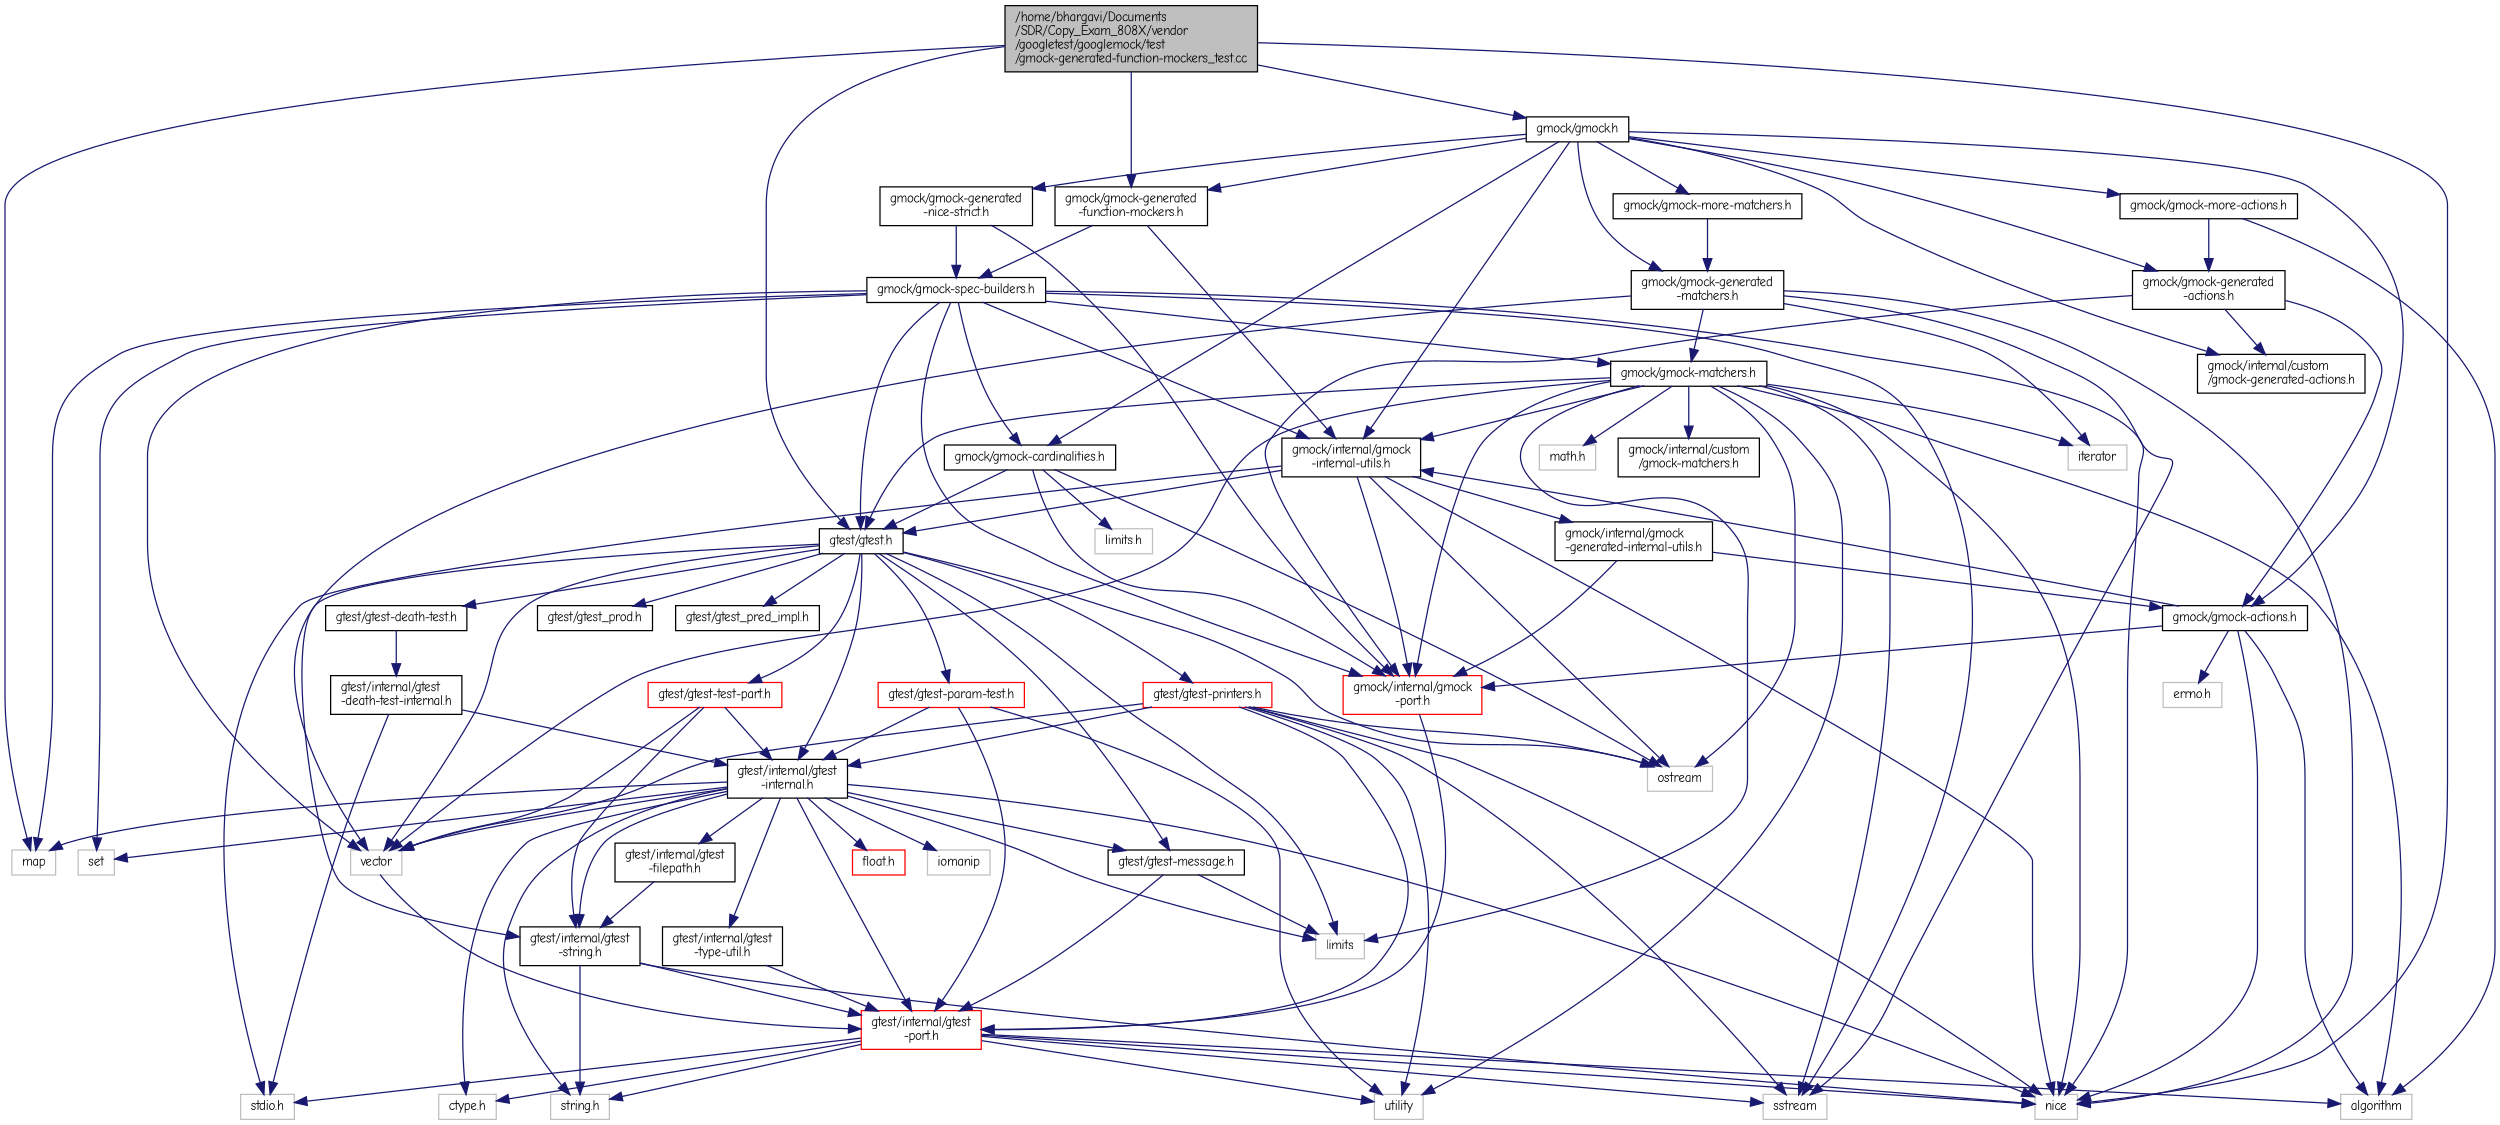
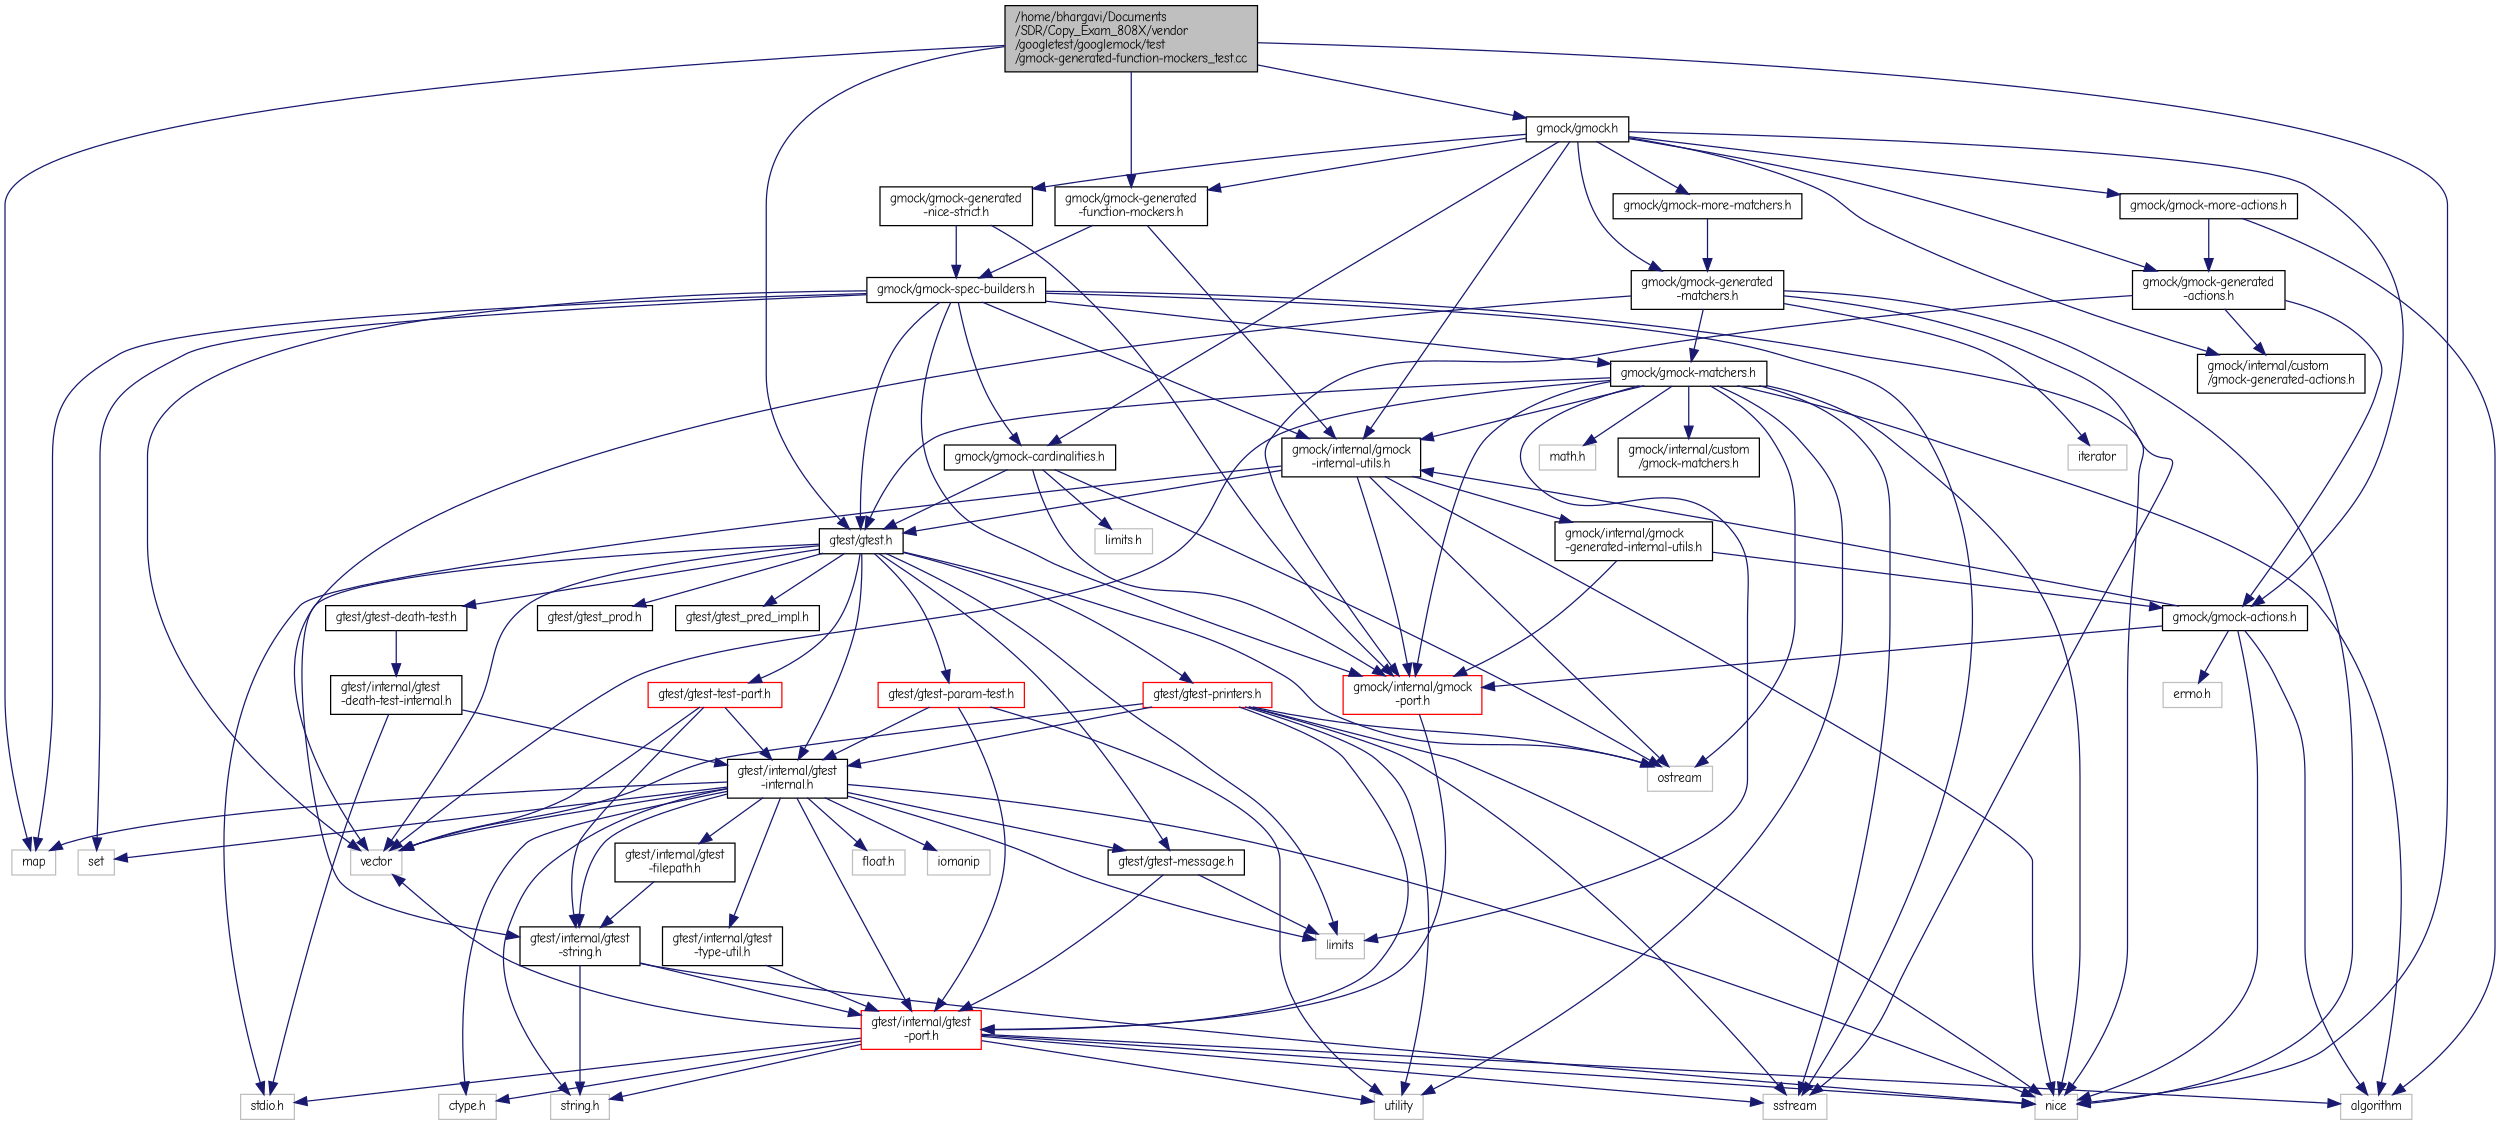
edge "gmock/gmock-matchers.h" -> "iterator": removed
node "float.h": color red -> grey75
edge "vector" -> "gtest/internal/gtest -port.h": reversed
